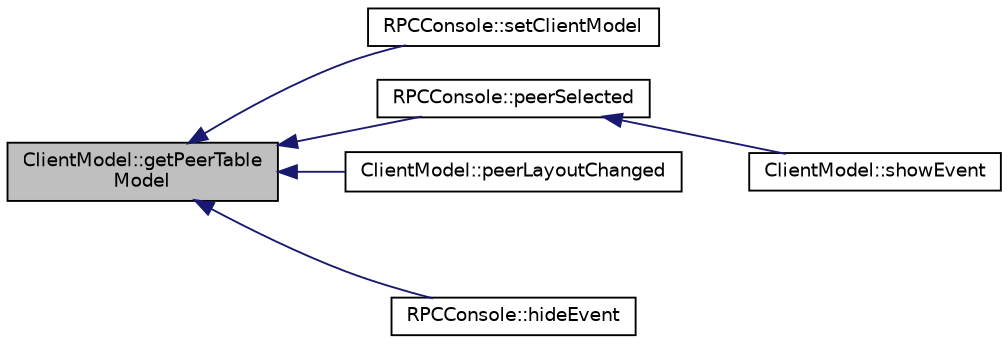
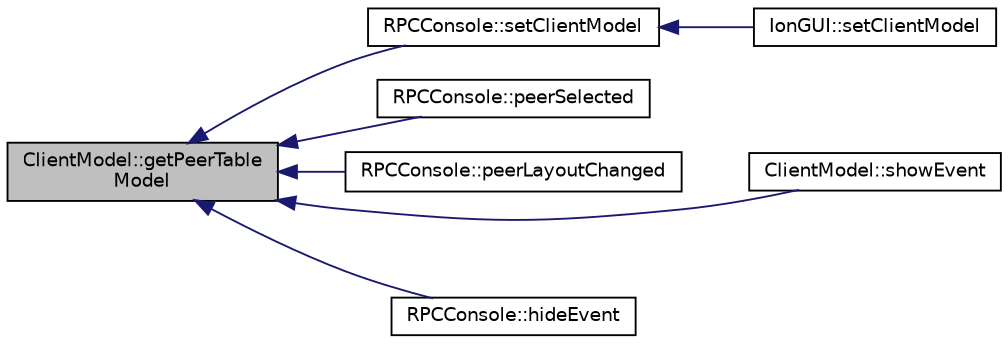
node "IonGUI::setClientModel": added
edge "ClientModel::showEvent" -> "RPCConsole::peerSelected": now "ClientModel::showEvent" -> "ClientModel::getPeerTable Model"
node "ClientModel::peerLayoutChanged": label "ClientModel::peerLayoutChanged" -> "RPCConsole::peerLayoutChanged"
